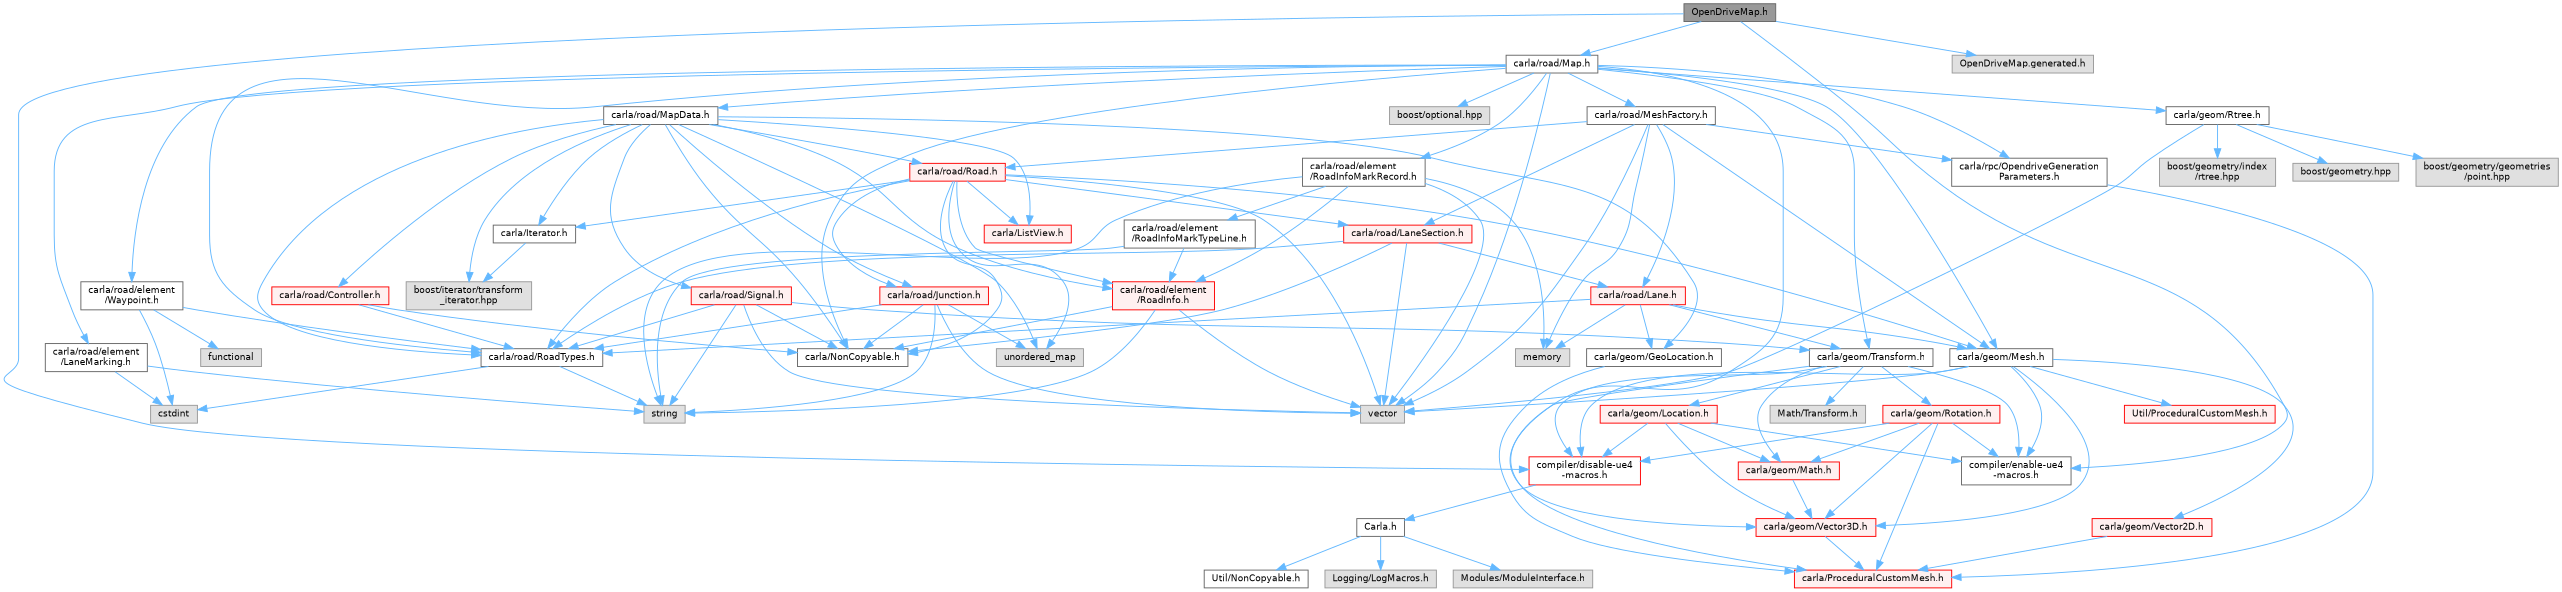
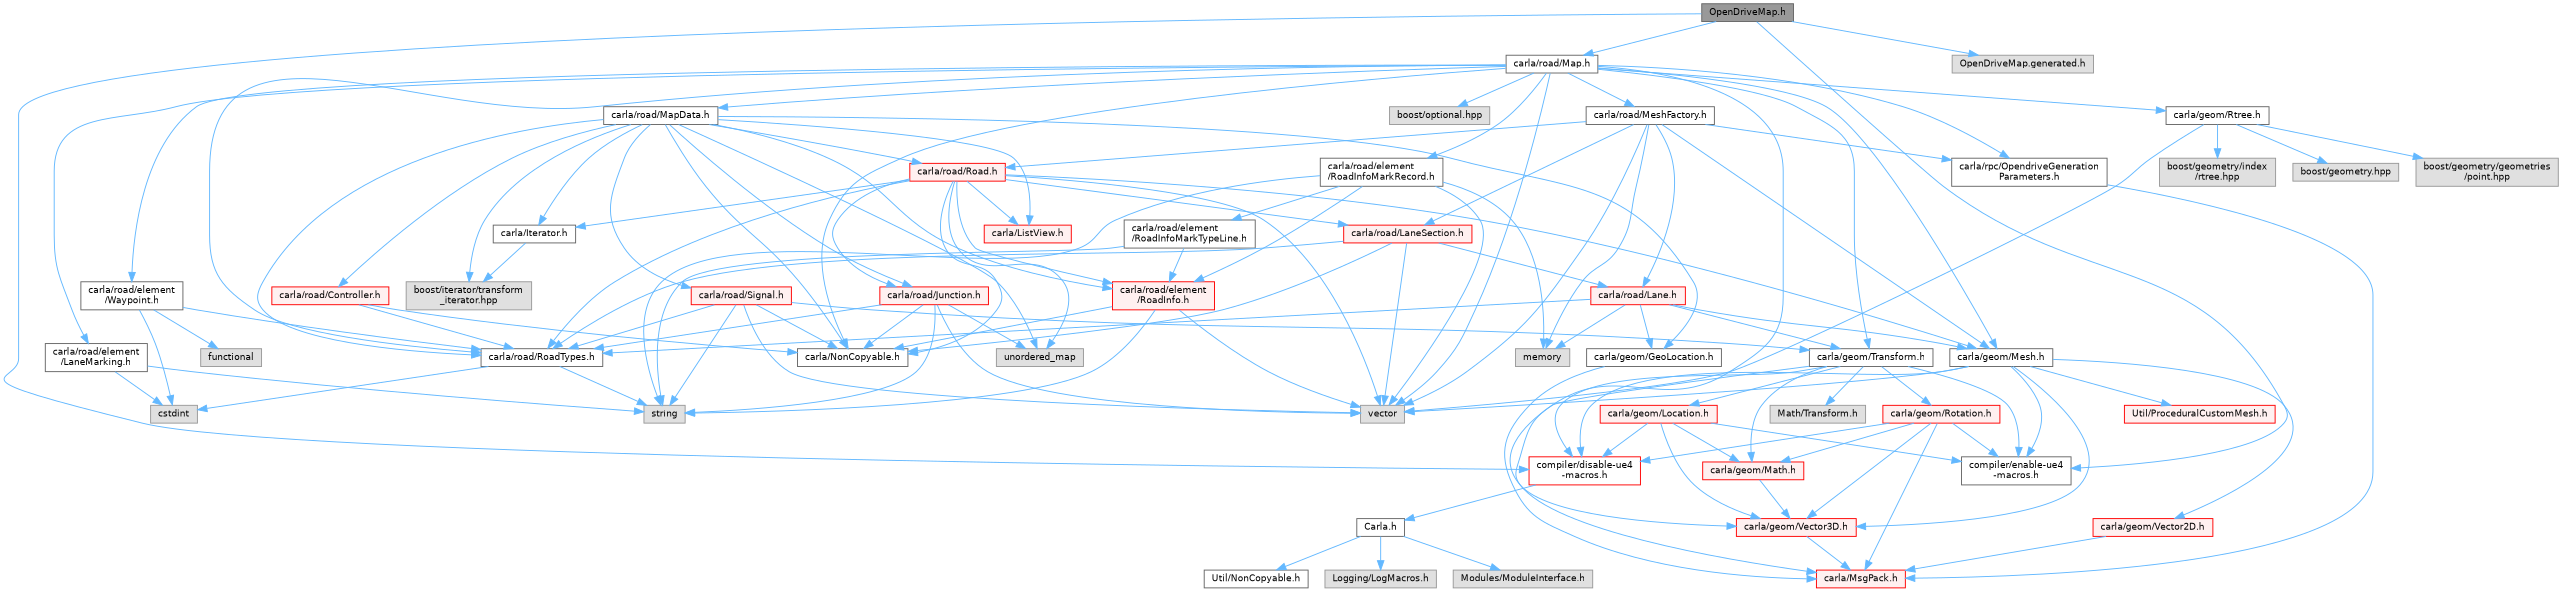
node "carla/ProceduralCustomMesh.h": label "carla/ProceduralCustomMesh.h" -> "carla/MsgPack.h"
